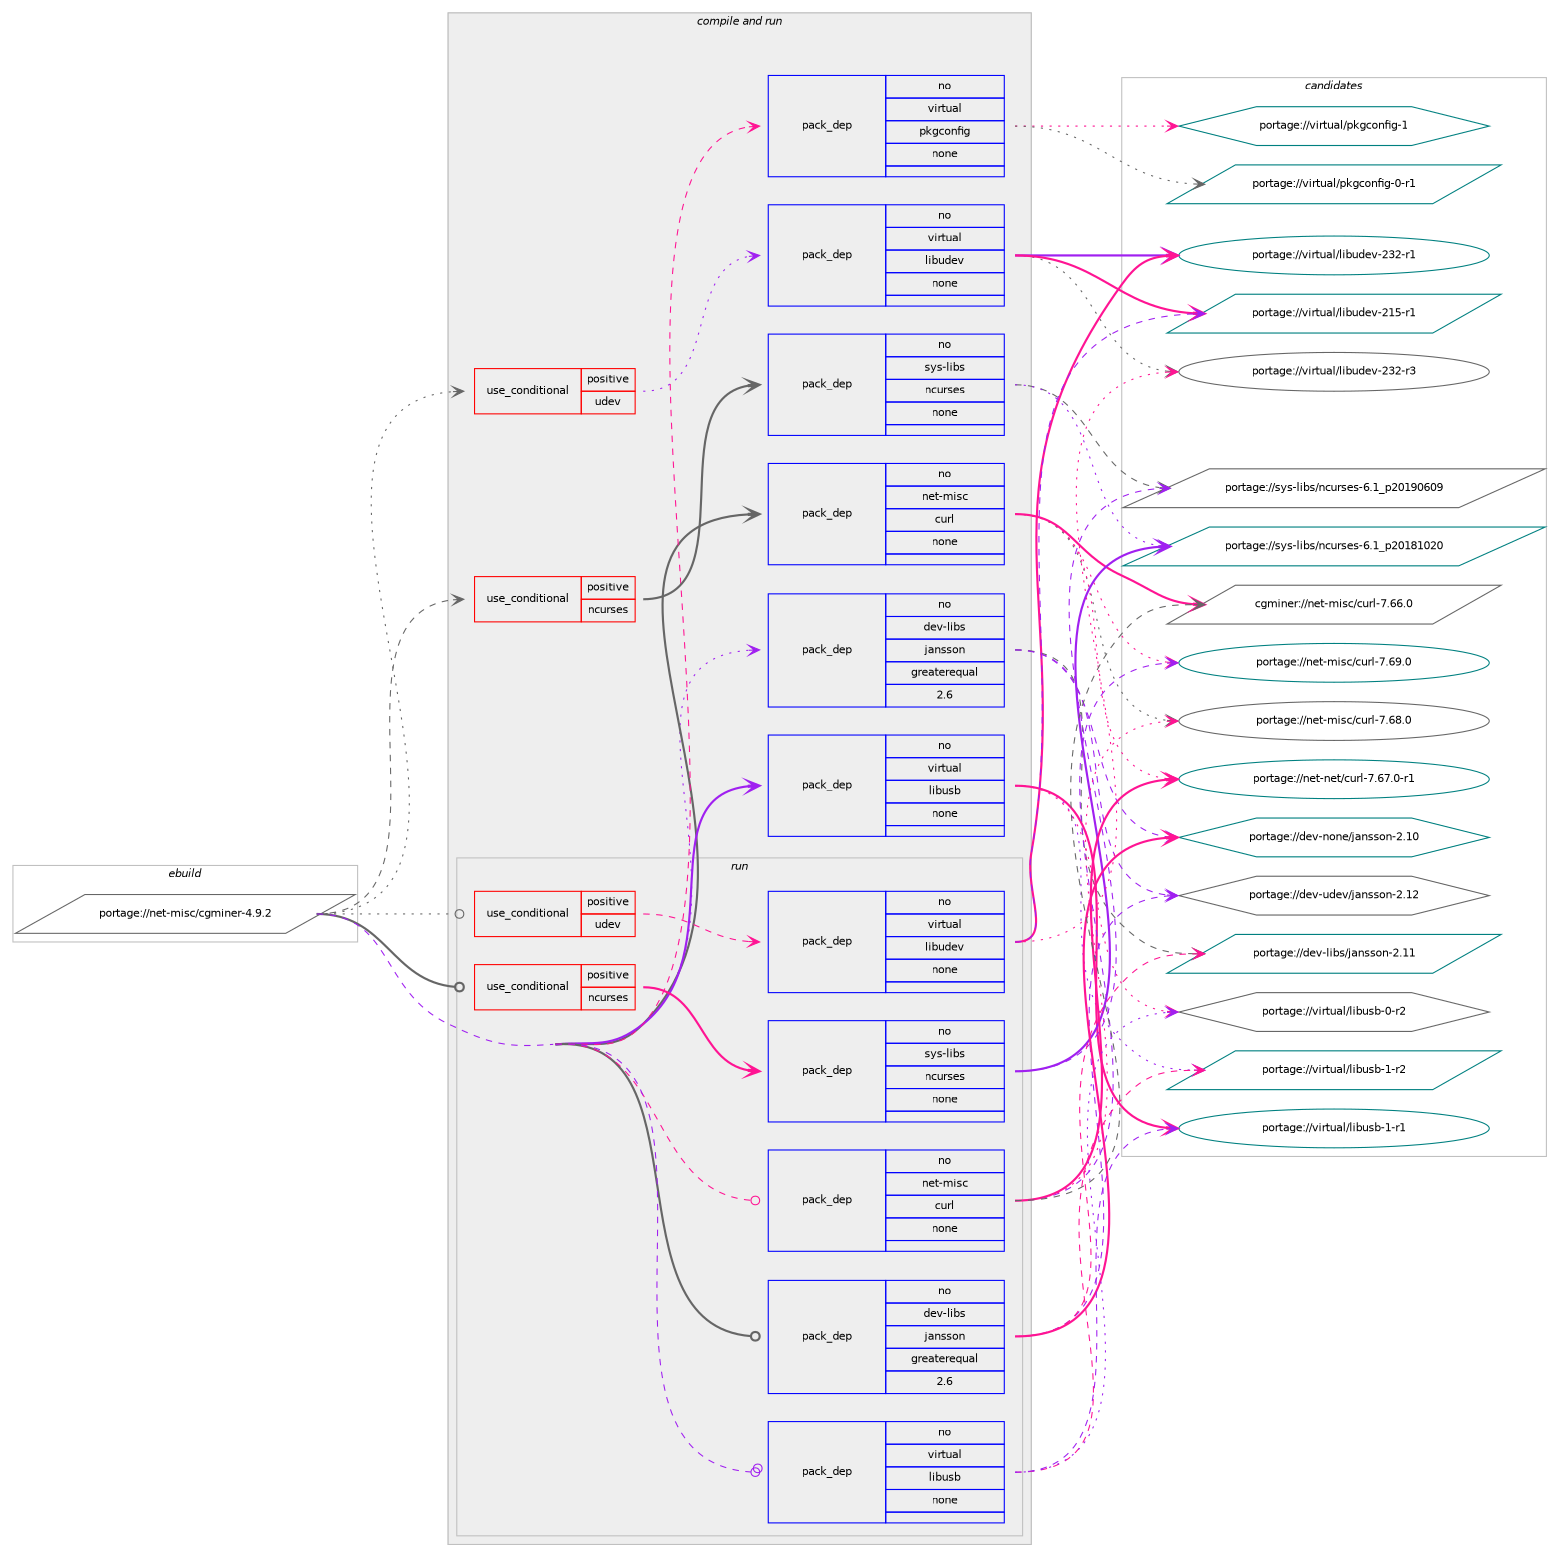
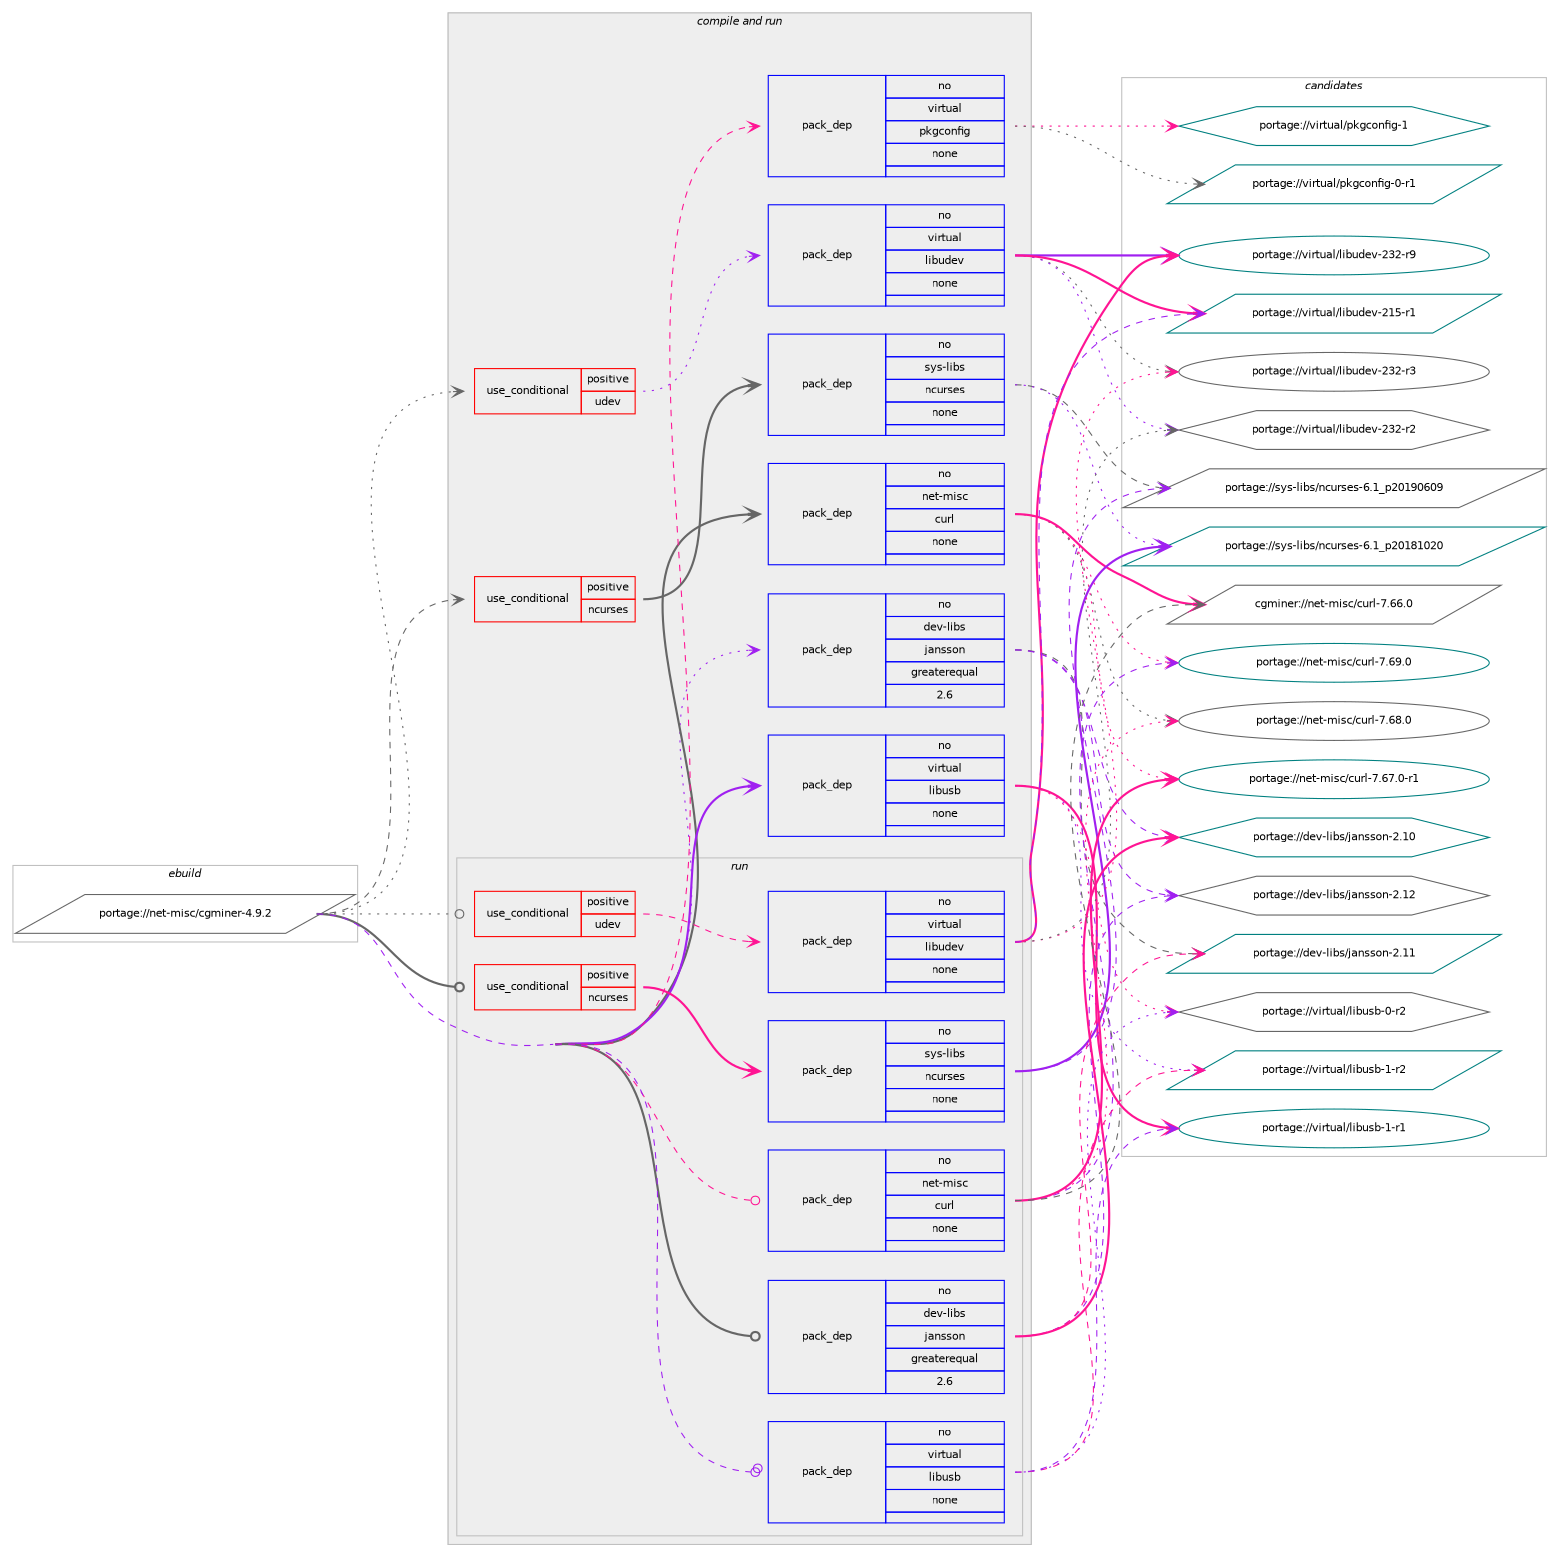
node "portage://virtual/libudev-232-r1": label "portage://virtual/libudev-232-r1" -> "portage://virtual/libudev-232-r9"
node "portage://virtual/libudev-232-r2": added
node "portage://net-net/curl-7.67.0-r1": label "portage://net-net/curl-7.67.0-r1" -> "portage://net-misc/curl-7.67.0-r1"
node "portage://dev-none/jansson-2.10": label "portage://dev-none/jansson-2.10" -> "portage://dev-libs/jansson-2.10"
node "portage://dev-udev/jansson-2.12": label "portage://dev-udev/jansson-2.12" -> "portage://dev-libs/jansson-2.12"
